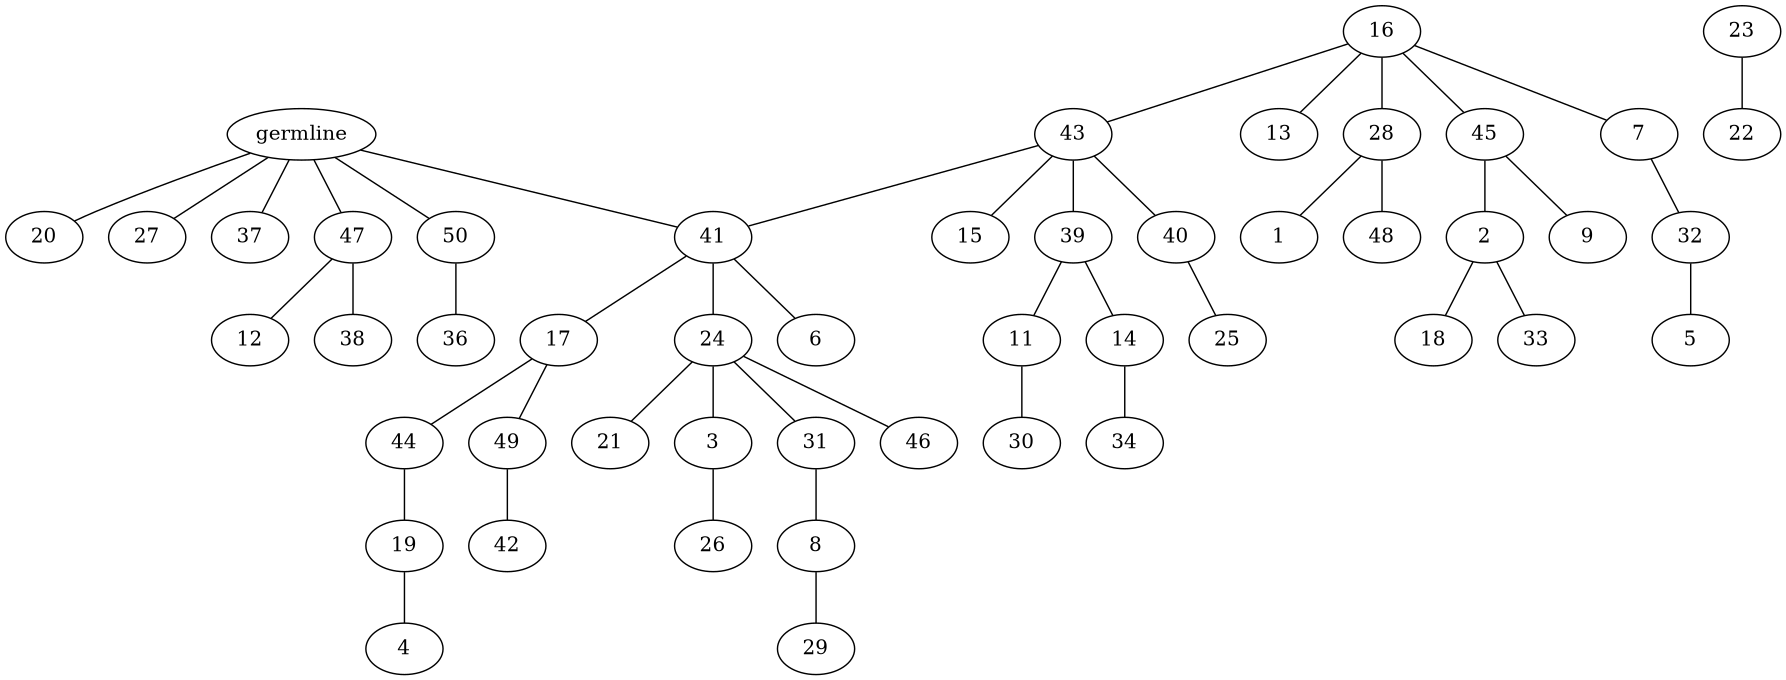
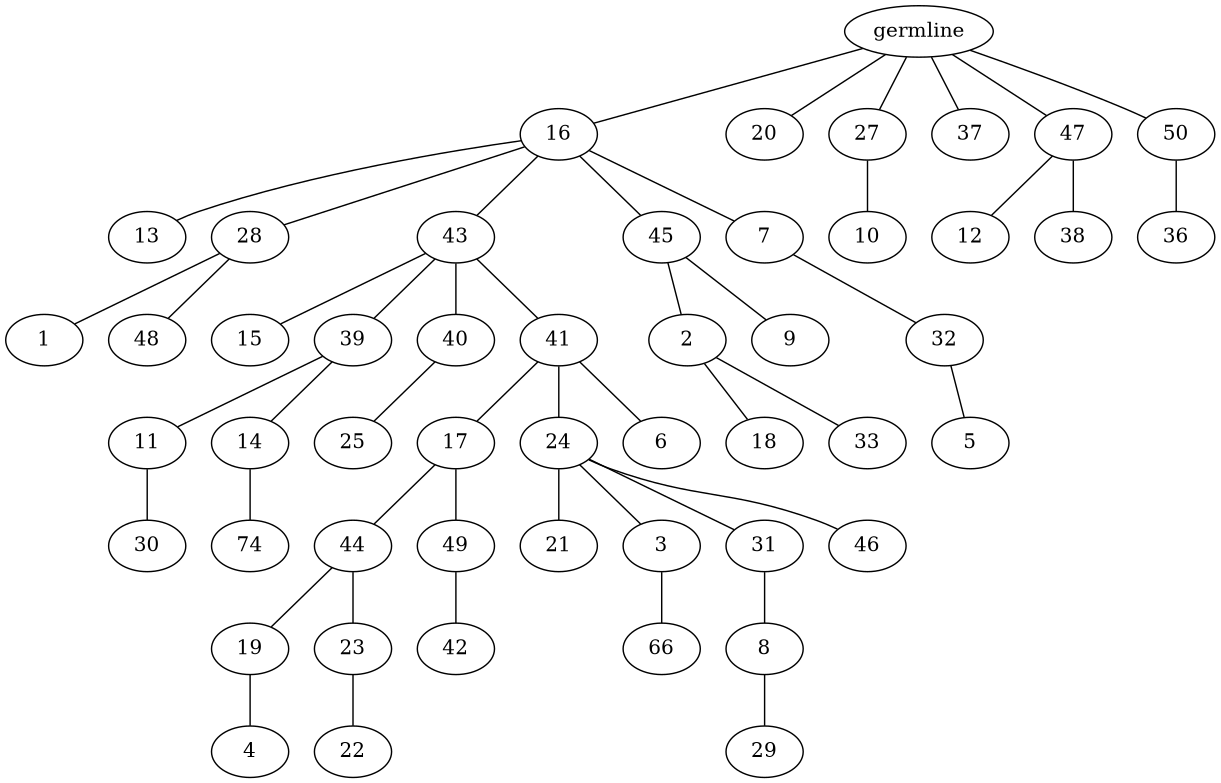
edge "germline" -- "41": now "germline" -- "16"
node "10": added
node "34": label "34" -> "74"
node "26": label "26" -> "66"
edge "44" -- "23": added
